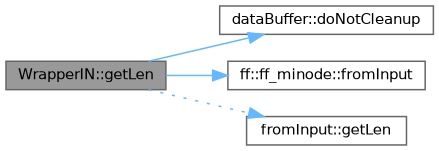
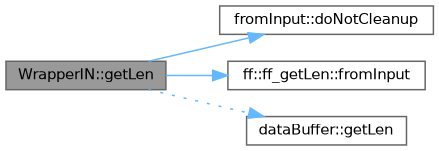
node "dataBuffer::doNotCleanup": label "dataBuffer::doNotCleanup" -> "fromInput::doNotCleanup"
node "ff::ff_minode::fromInput": label "ff::ff_minode::fromInput" -> "ff::ff_getLen::fromInput"
node "fromInput::getLen": label "fromInput::getLen" -> "dataBuffer::getLen"
